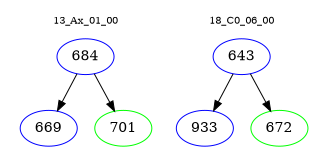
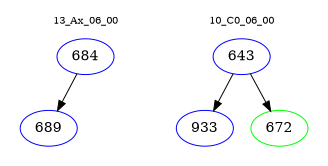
cluster "13_Ax_01_00": label "13_Ax_01_00" -> "13_Ax_06_00"
cluster "18_C0_06_00": label "18_C0_06_00" -> "10_C0_06_00"
node "669": label "669" -> "689"
node "701": removed
